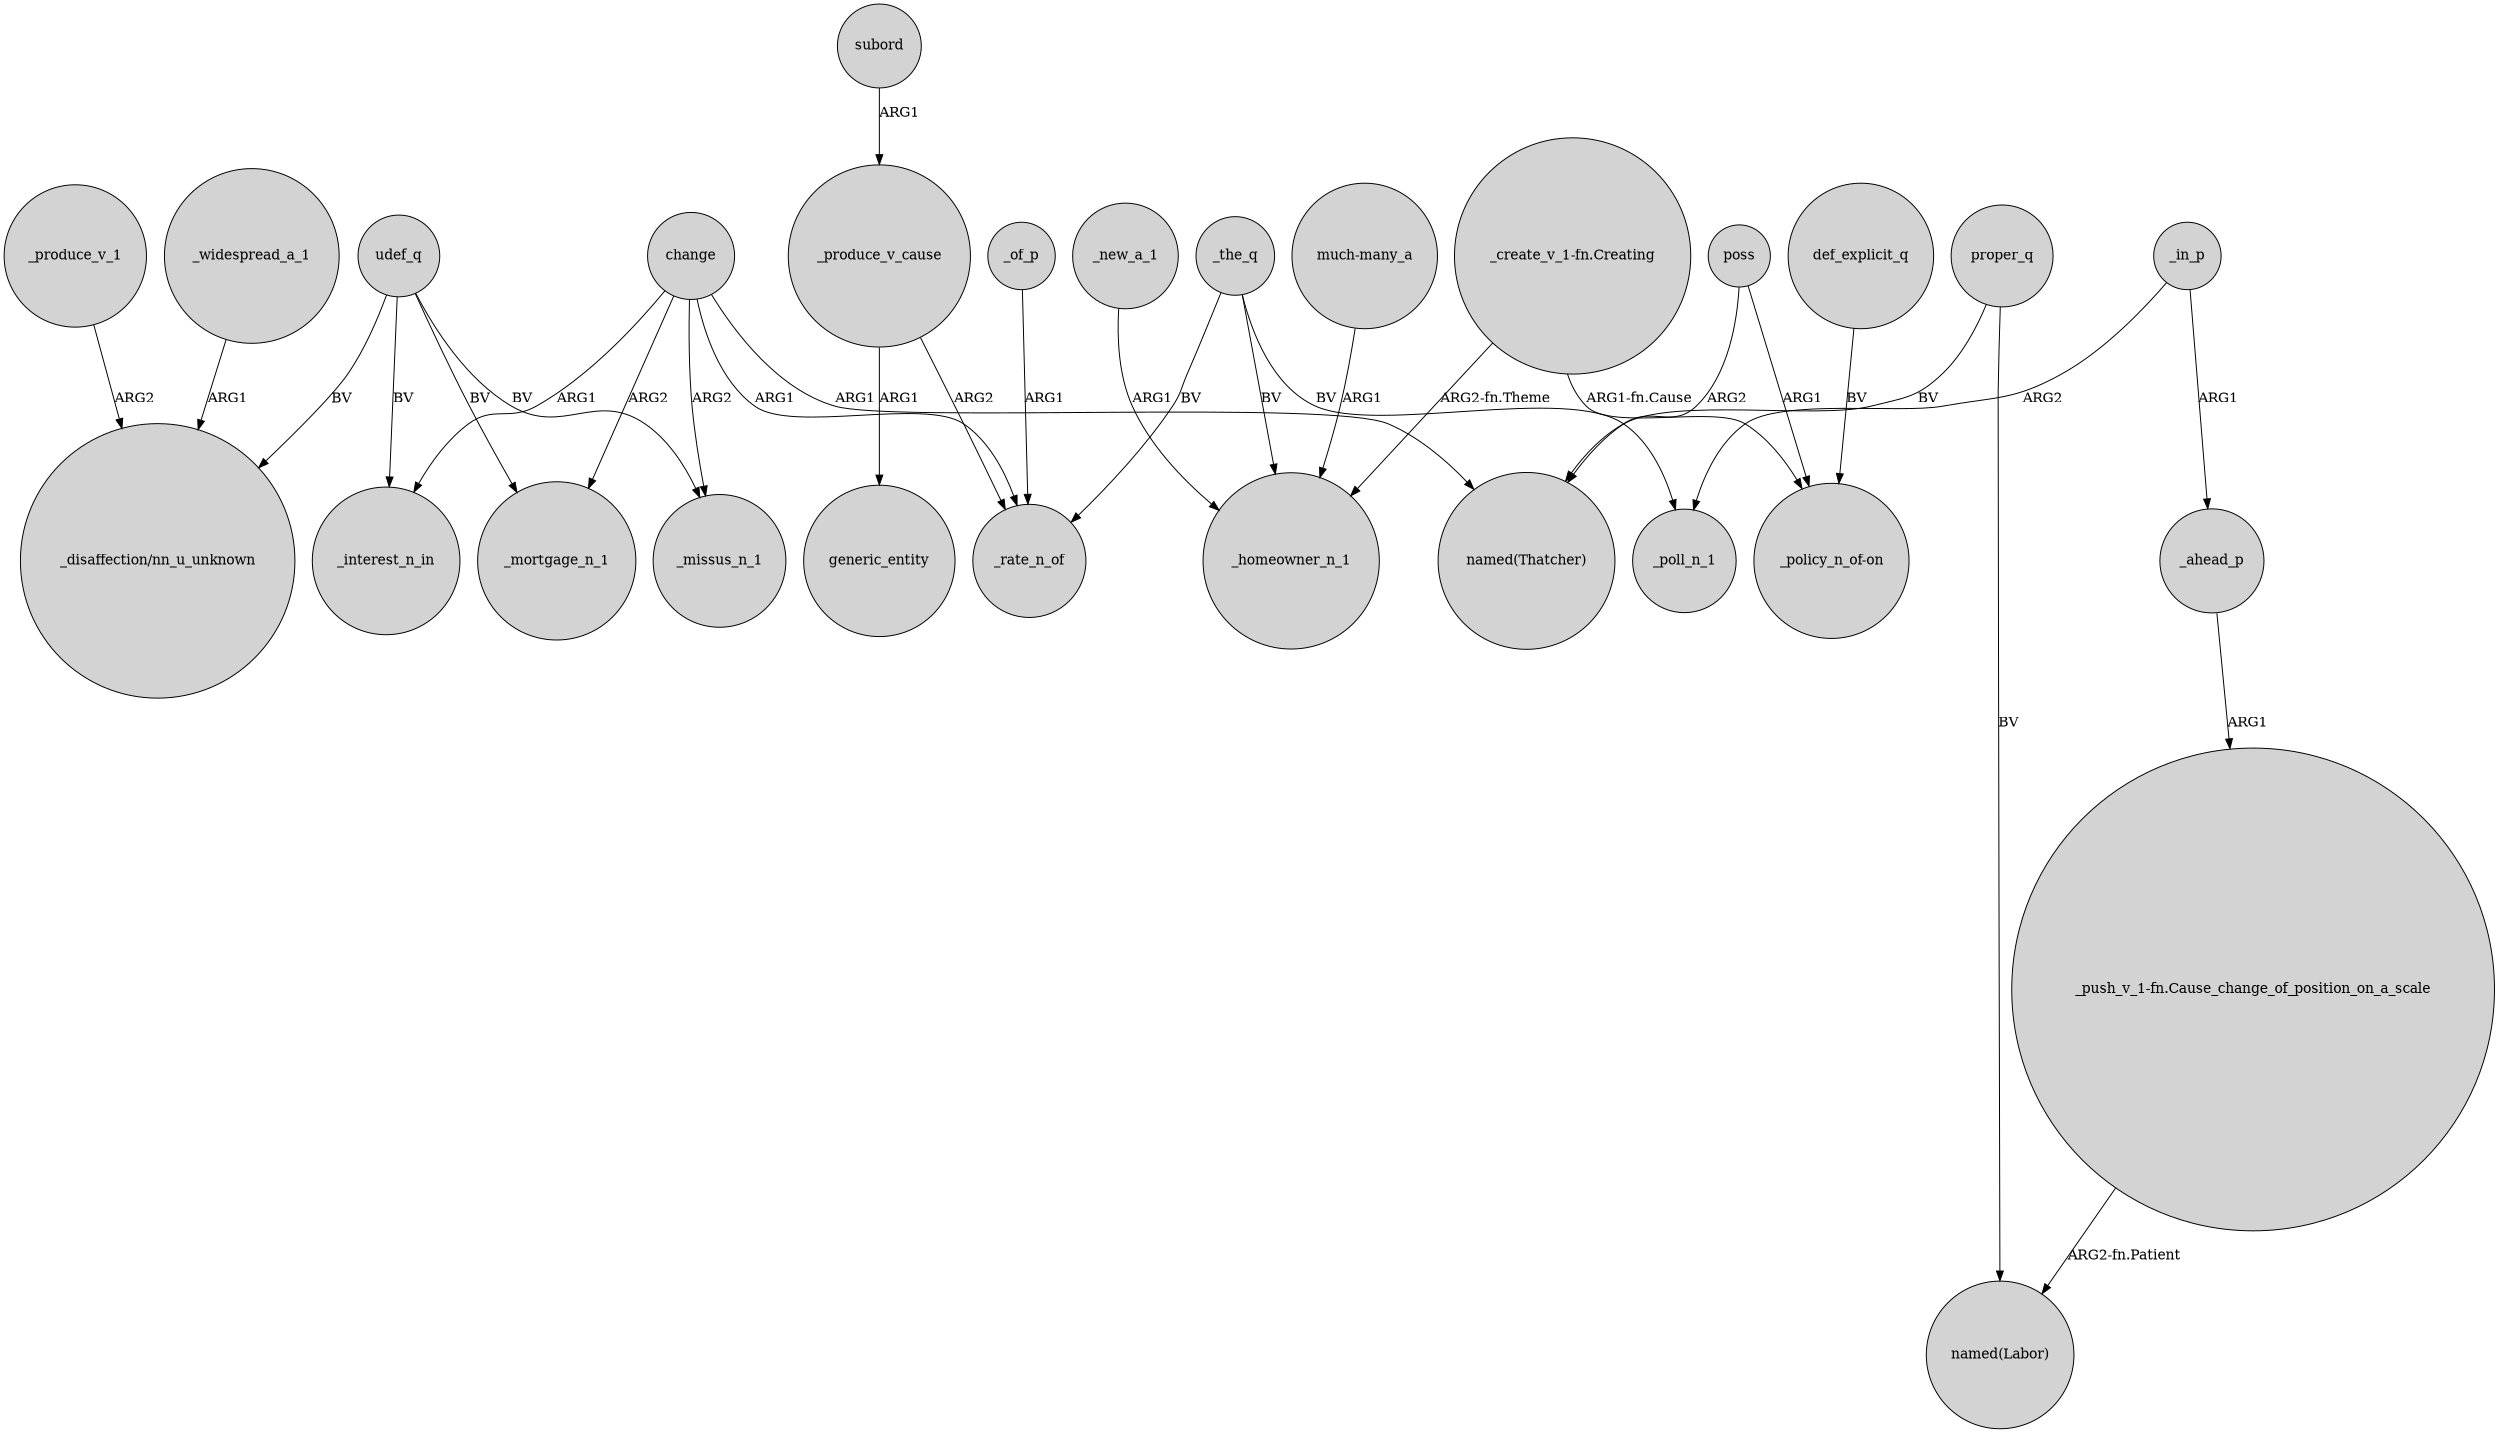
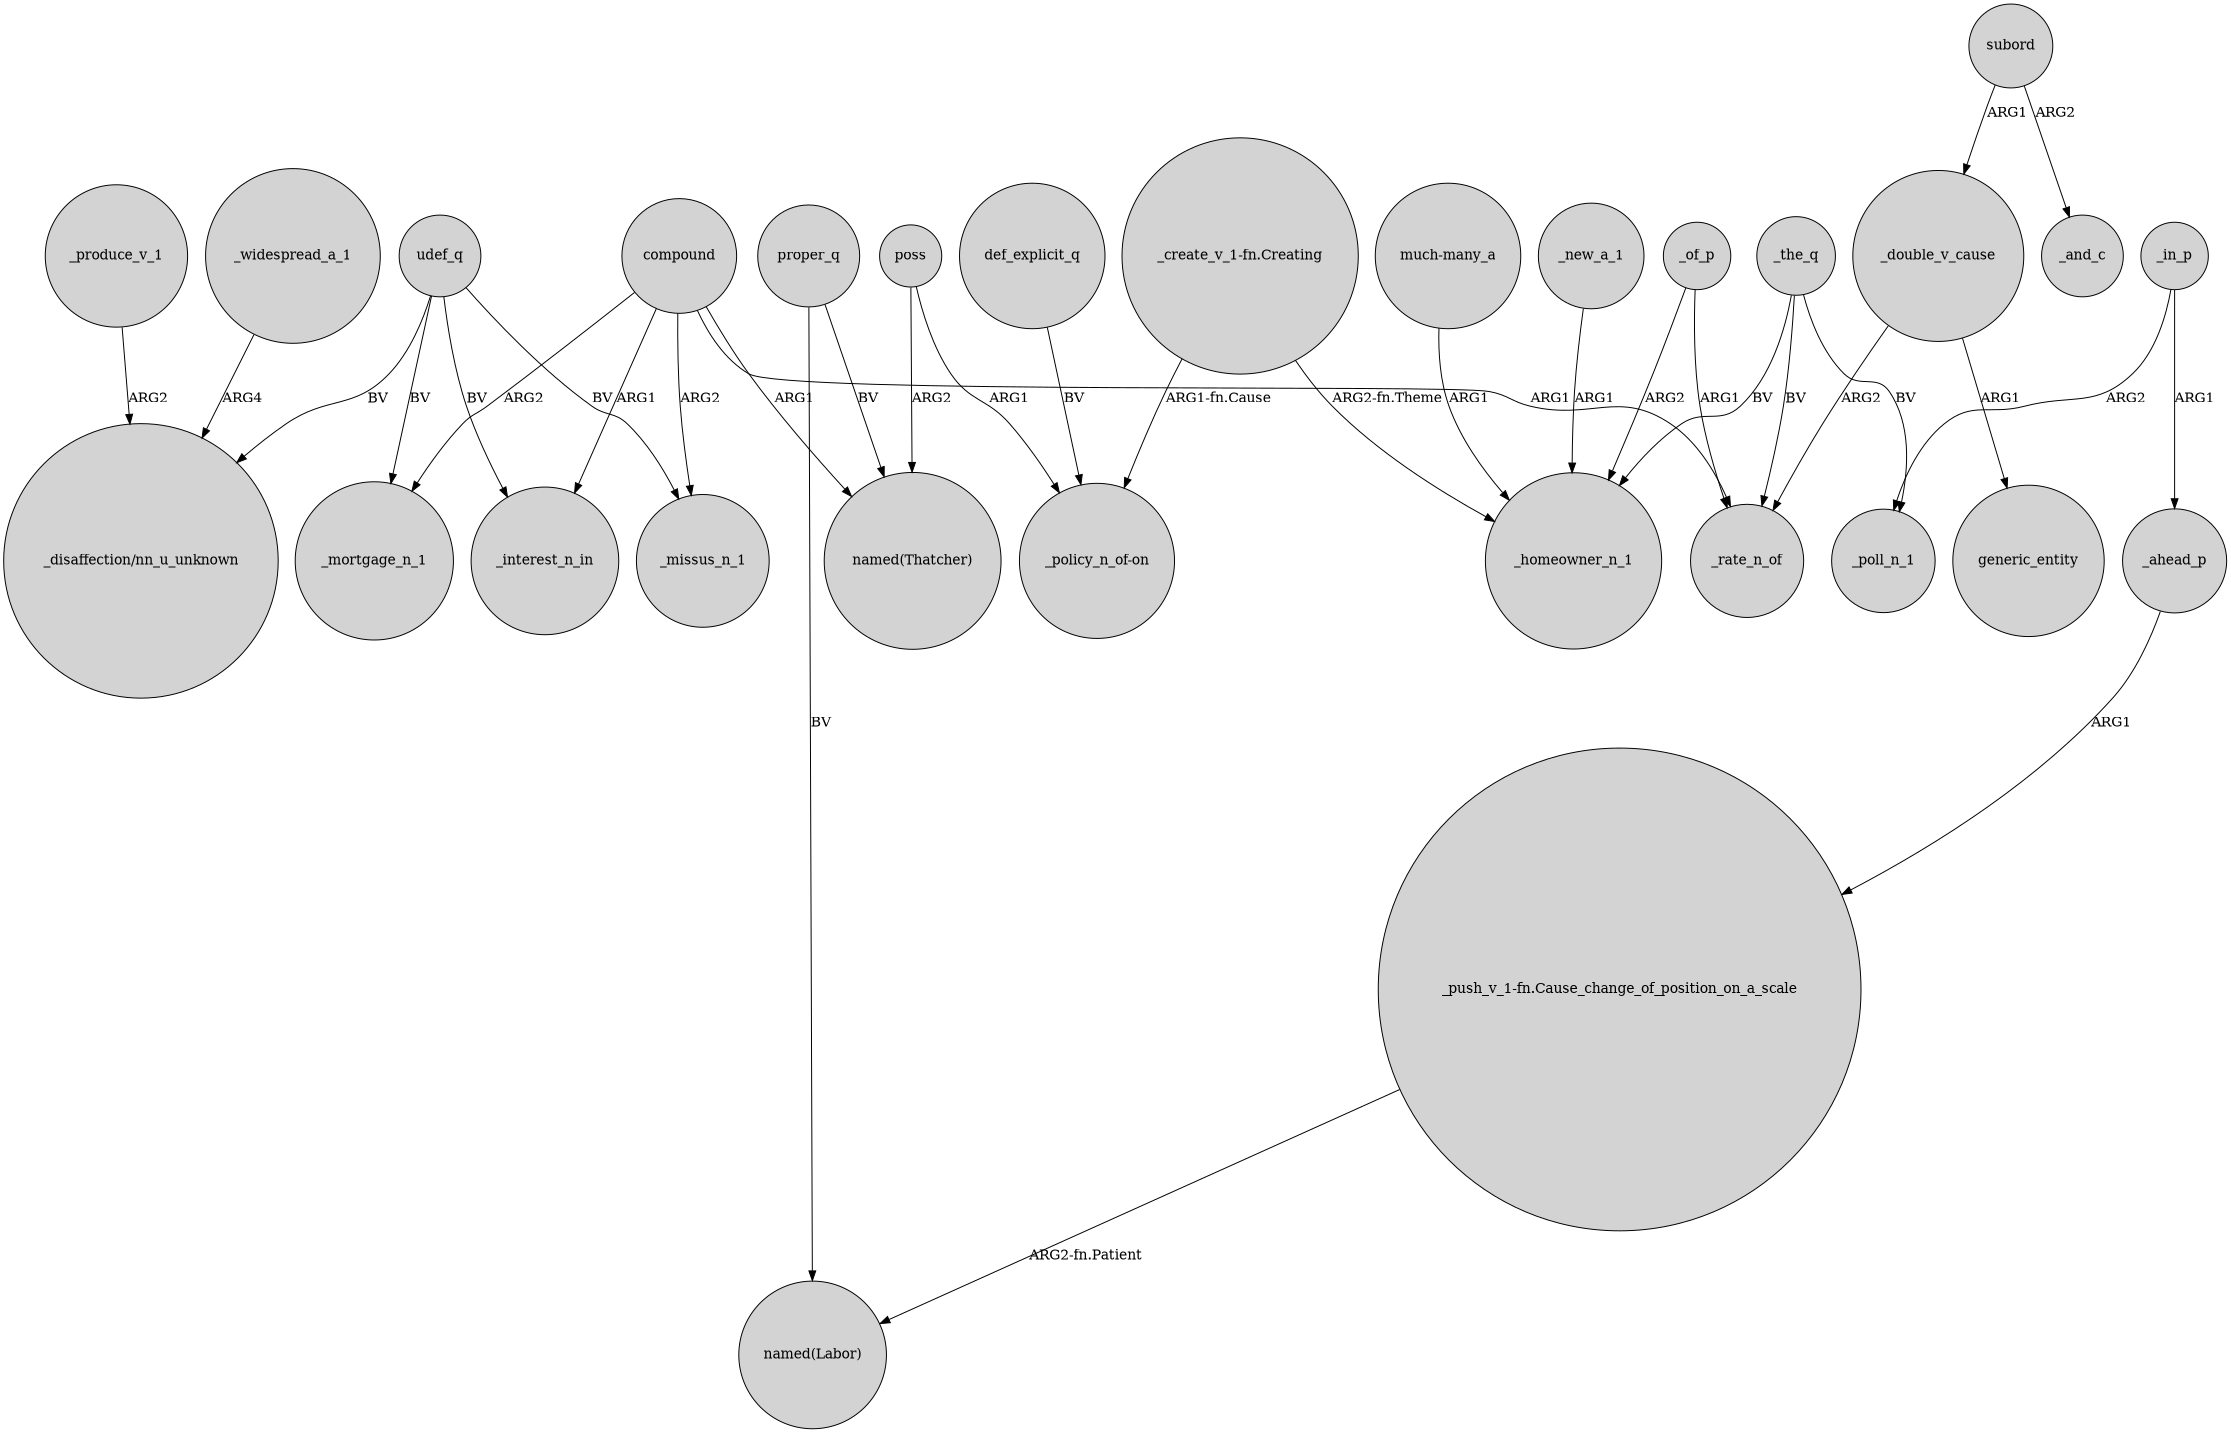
node "change": label "change" -> "compound"
node "_produce_v_cause": label "_produce_v_cause" -> "_double_v_cause"
node "_and_c": added
edge "_of_p" -> "_homeowner_n_1": added, label "ARG2"
edge "_widespread_a_1" -> "_disaffection/nn_u_unknown": label "ARG1" -> "ARG4"
